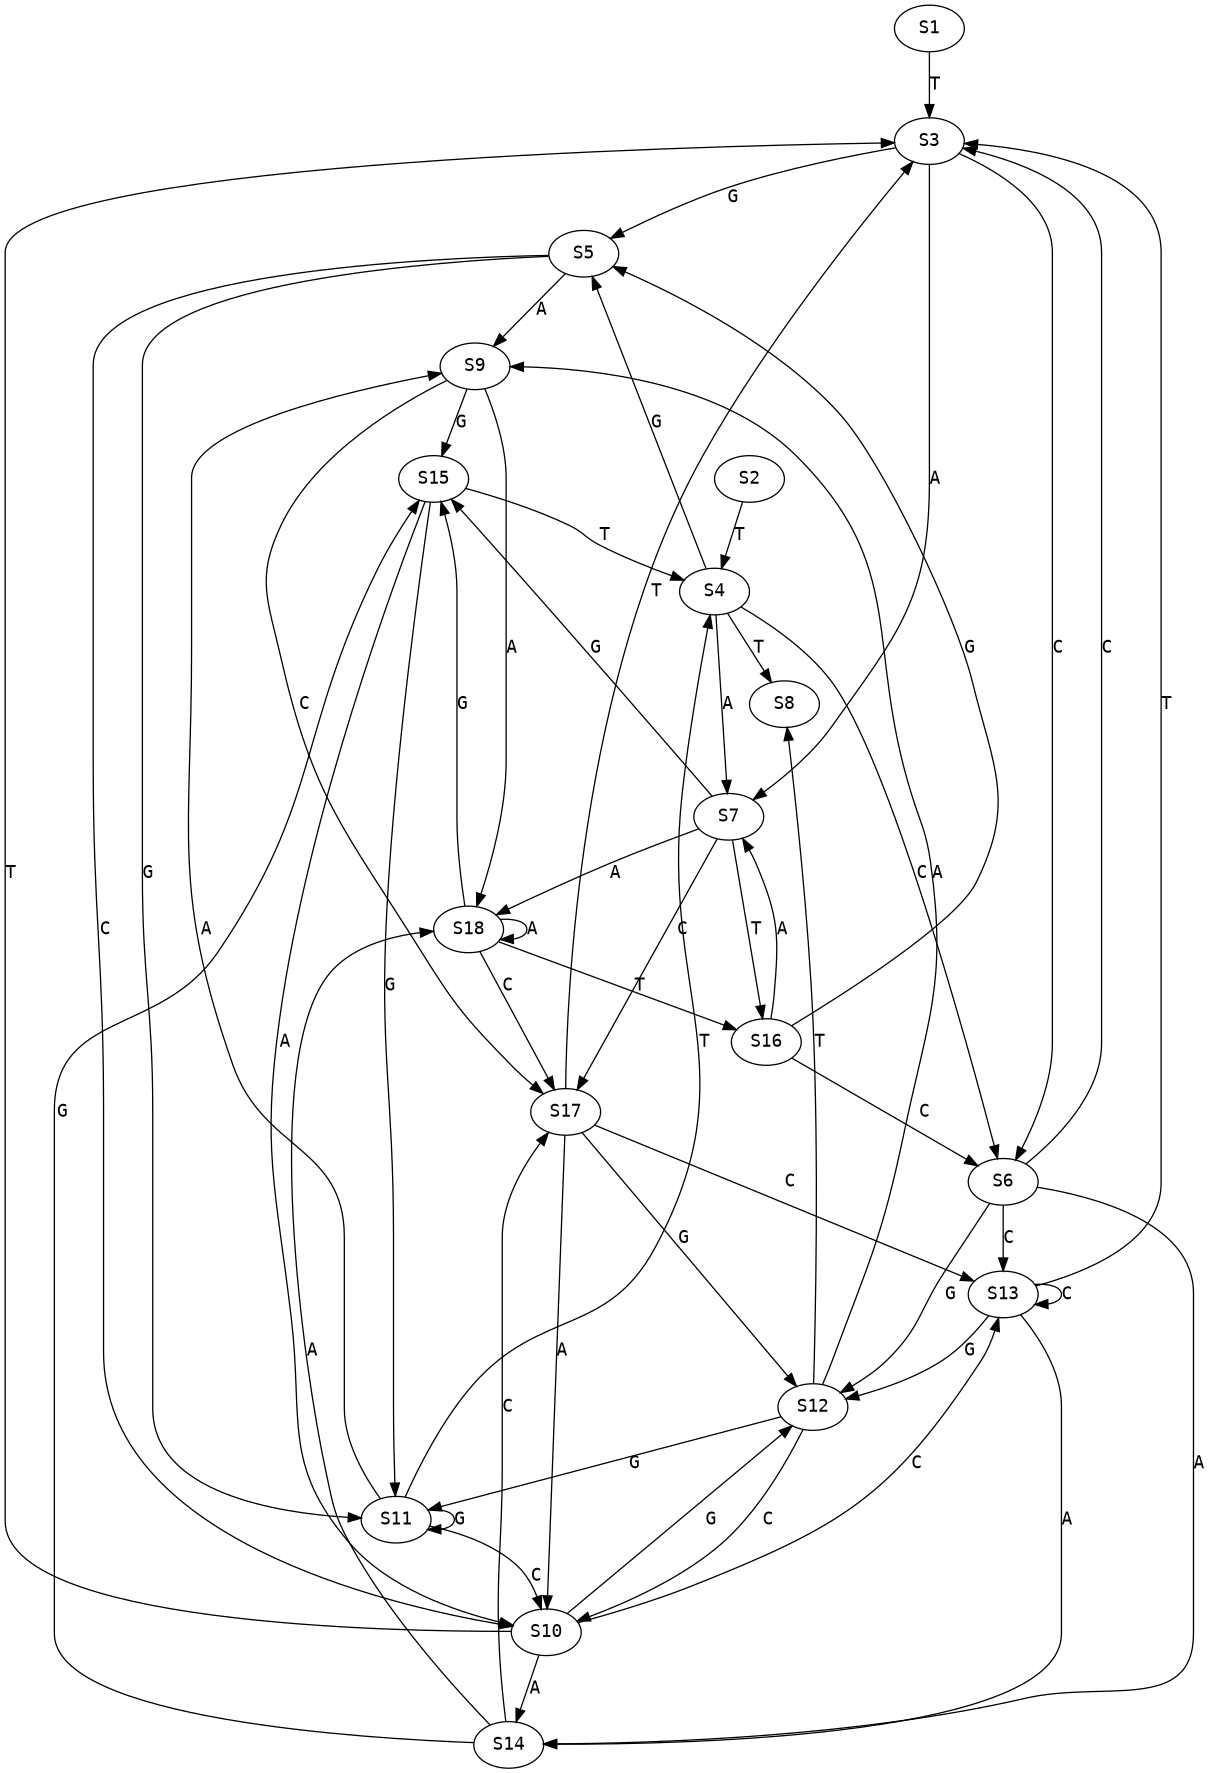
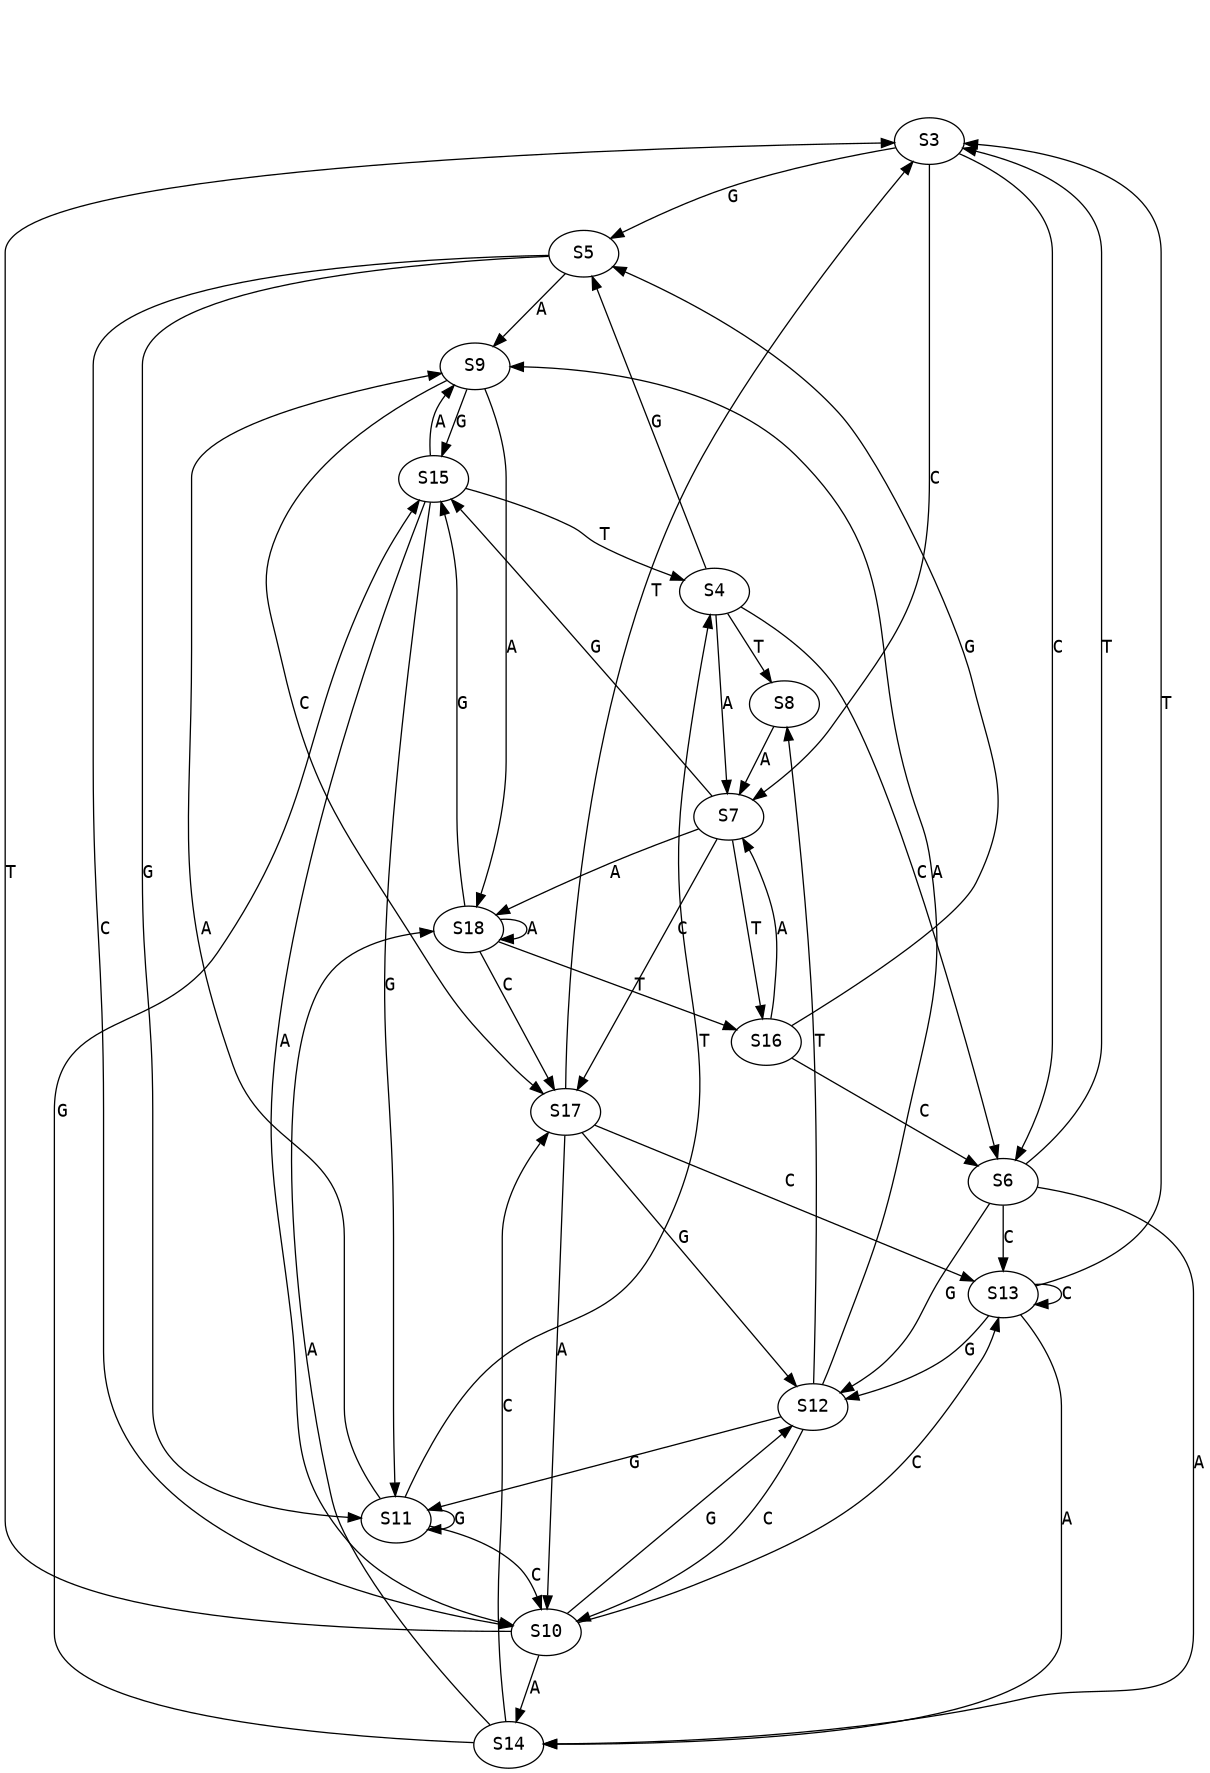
node "S1": removed
edge "S15" -> "S9": added, label "A"
node "S2": removed
edge "S3" -> "S7": label "A" -> "C"
edge "S6" -> "S3": label "C" -> "T"
edge "S8" -> "S7": added, label "A"
